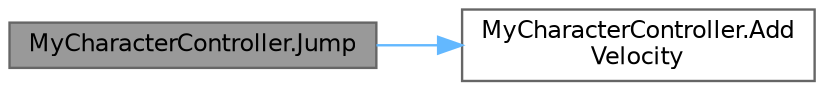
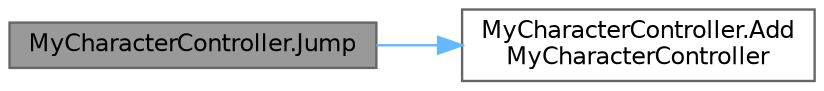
node "MyCharacterController.Add Velocity": label "MyCharacterController.Add Velocity" -> "MyCharacterController.Add MyCharacterController"
